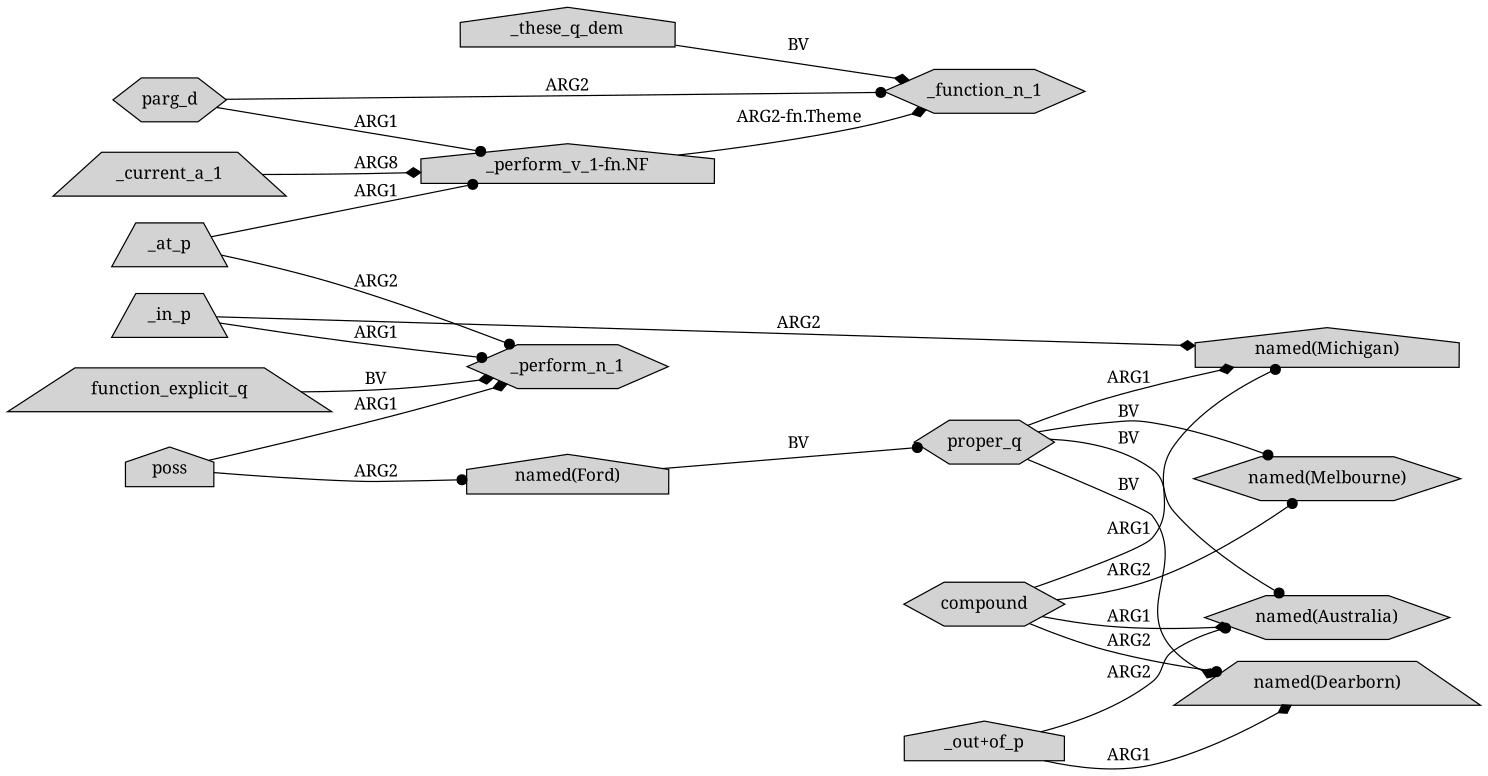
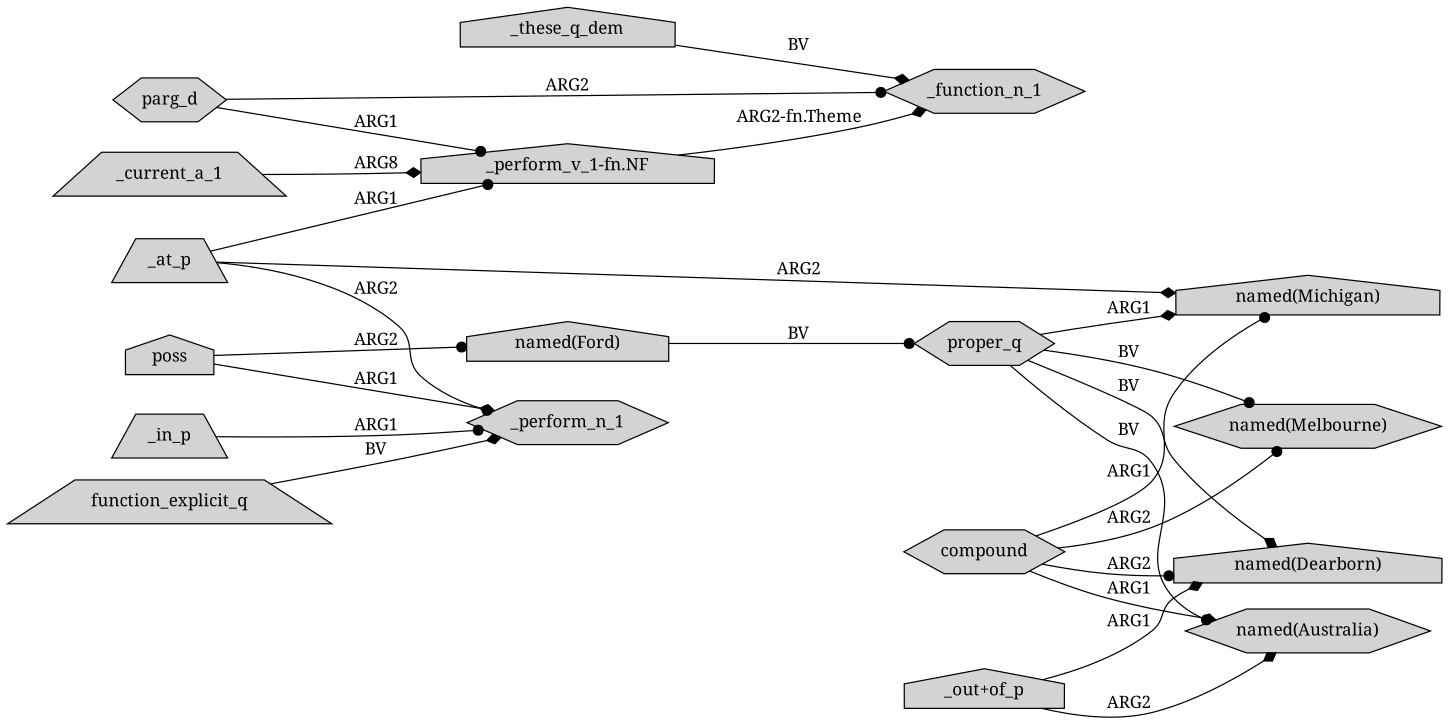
edge "_in_p" -> "named(Michigan)": now "_at_p" -> "named(Michigan)"
node "named(Dearborn)": shape trapezium -> house
edge "_out+of_p" -> "named(Australia)": arrowhead dot -> diamond
